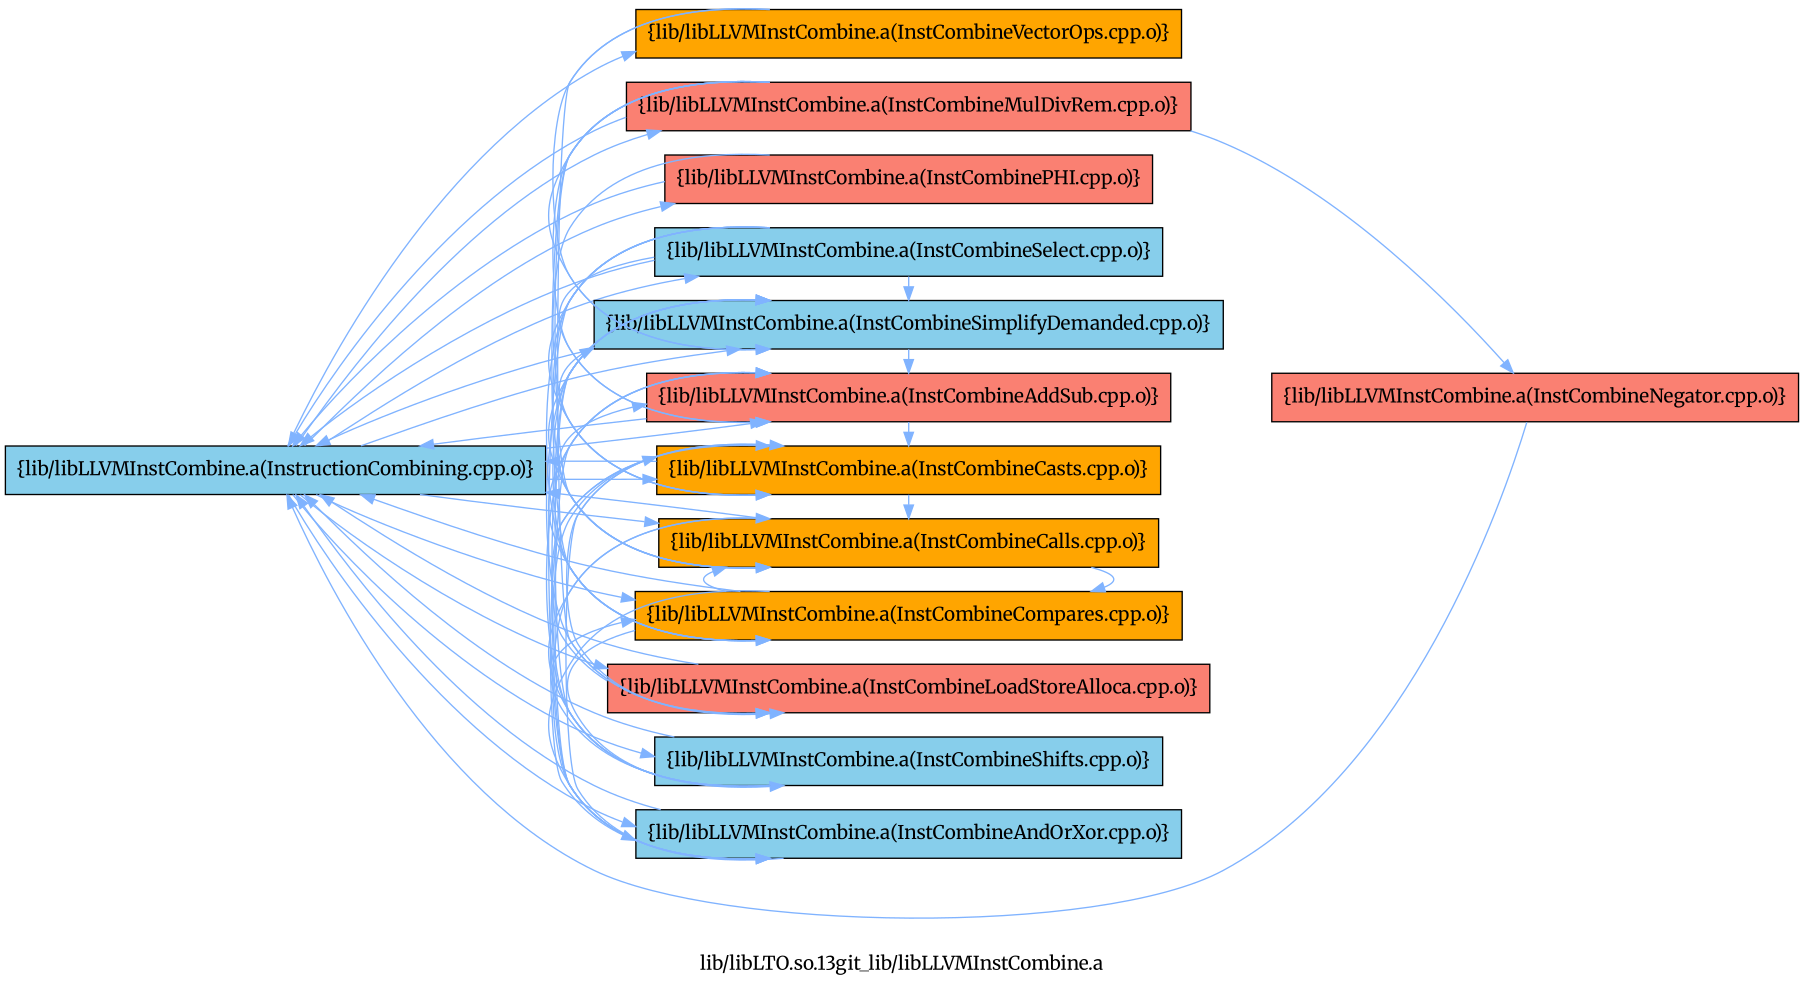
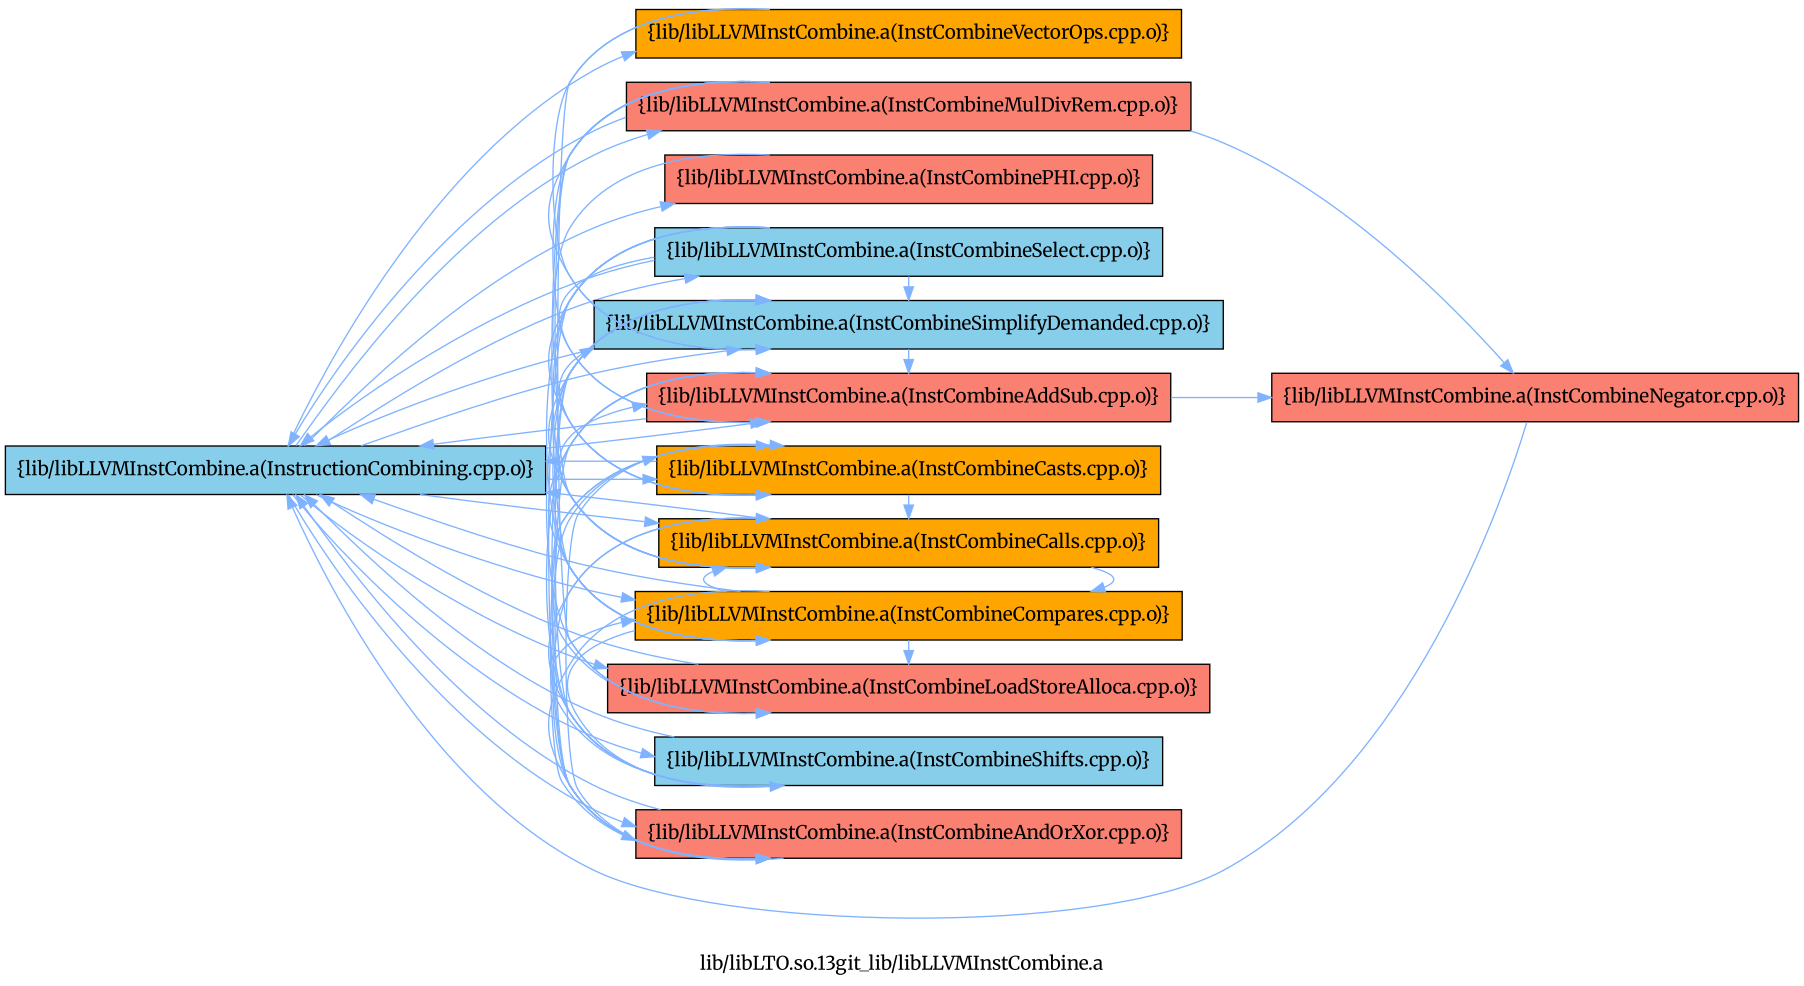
edge "{lib/libLLVMInstCombine.a(InstCombinePHI.cpp.o)}" -> "{lib/libLLVMInstCombine.a(InstructionCombining.cpp.o)}": removed
edge "{lib/libLLVMInstCombine.a(InstCombineAddSub.cpp.o)}" -> "{lib/libLLVMInstCombine.a(InstCombineCasts.cpp.o)}": now "{lib/libLLVMInstCombine.a(InstCombineAddSub.cpp.o)}" -> "{lib/libLLVMInstCombine.a(InstCombineNegator.cpp.o)}"
edge "{lib/libLLVMInstCombine.a(InstCombineCasts.cpp.o)}" -> "{lib/libLLVMInstCombine.a(InstCombineLoadStoreAlloca.cpp.o)}": now "{lib/libLLVMInstCombine.a(InstCombineCompares.cpp.o)}" -> "{lib/libLLVMInstCombine.a(InstCombineLoadStoreAlloca.cpp.o)}"
node "{lib/libLLVMInstCombine.a(InstCombineAndOrXor.cpp.o)}": fillcolor skyblue -> salmon
